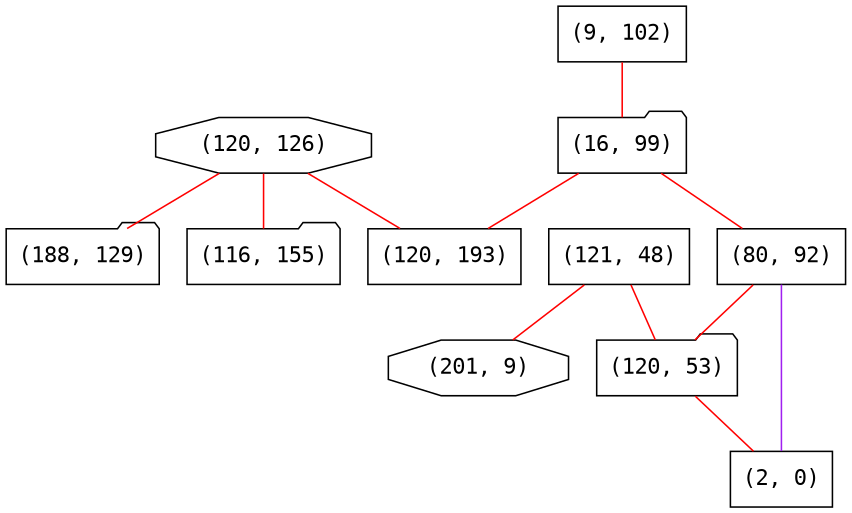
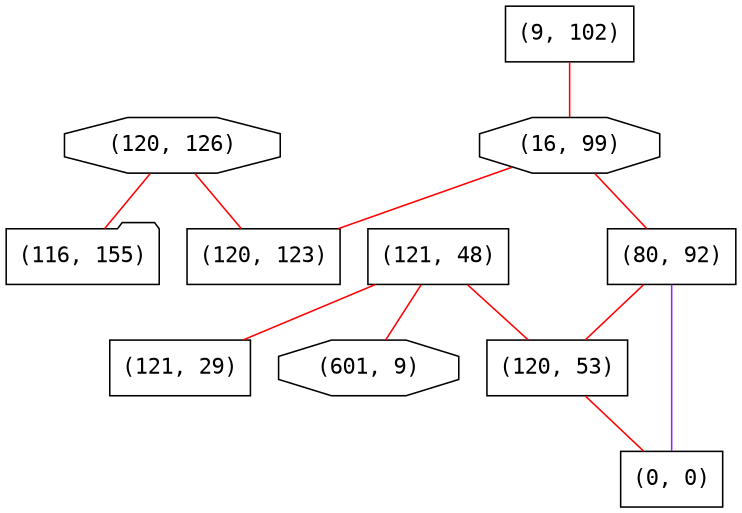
node "(16, 99)": shape folder -> octagon
node "(188, 129)": removed
node "(120, 193)": label "(120, 193)" -> "(120, 123)"
node "(121, 29)": added
node "(201, 9)": label "(201, 9)" -> "(601, 9)"
node "(120, 53)": shape folder -> box
node "(2, 0)": label "(2, 0)" -> "(0, 0)"
